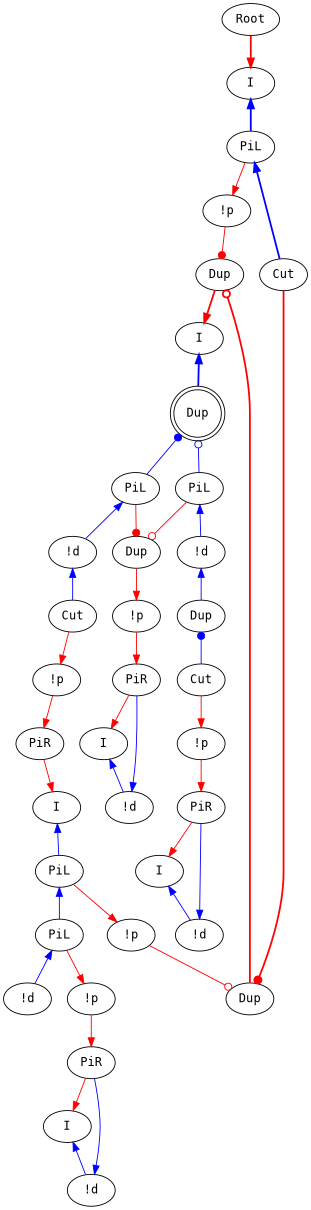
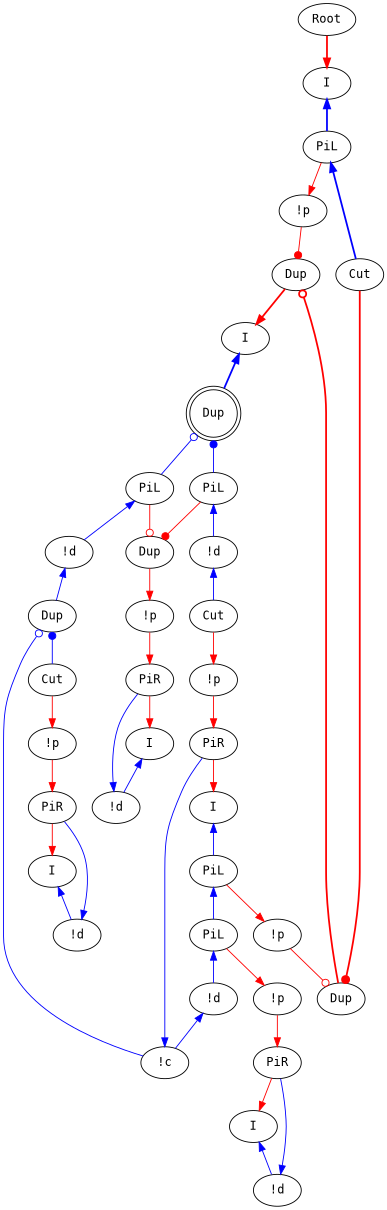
node "!c": added
